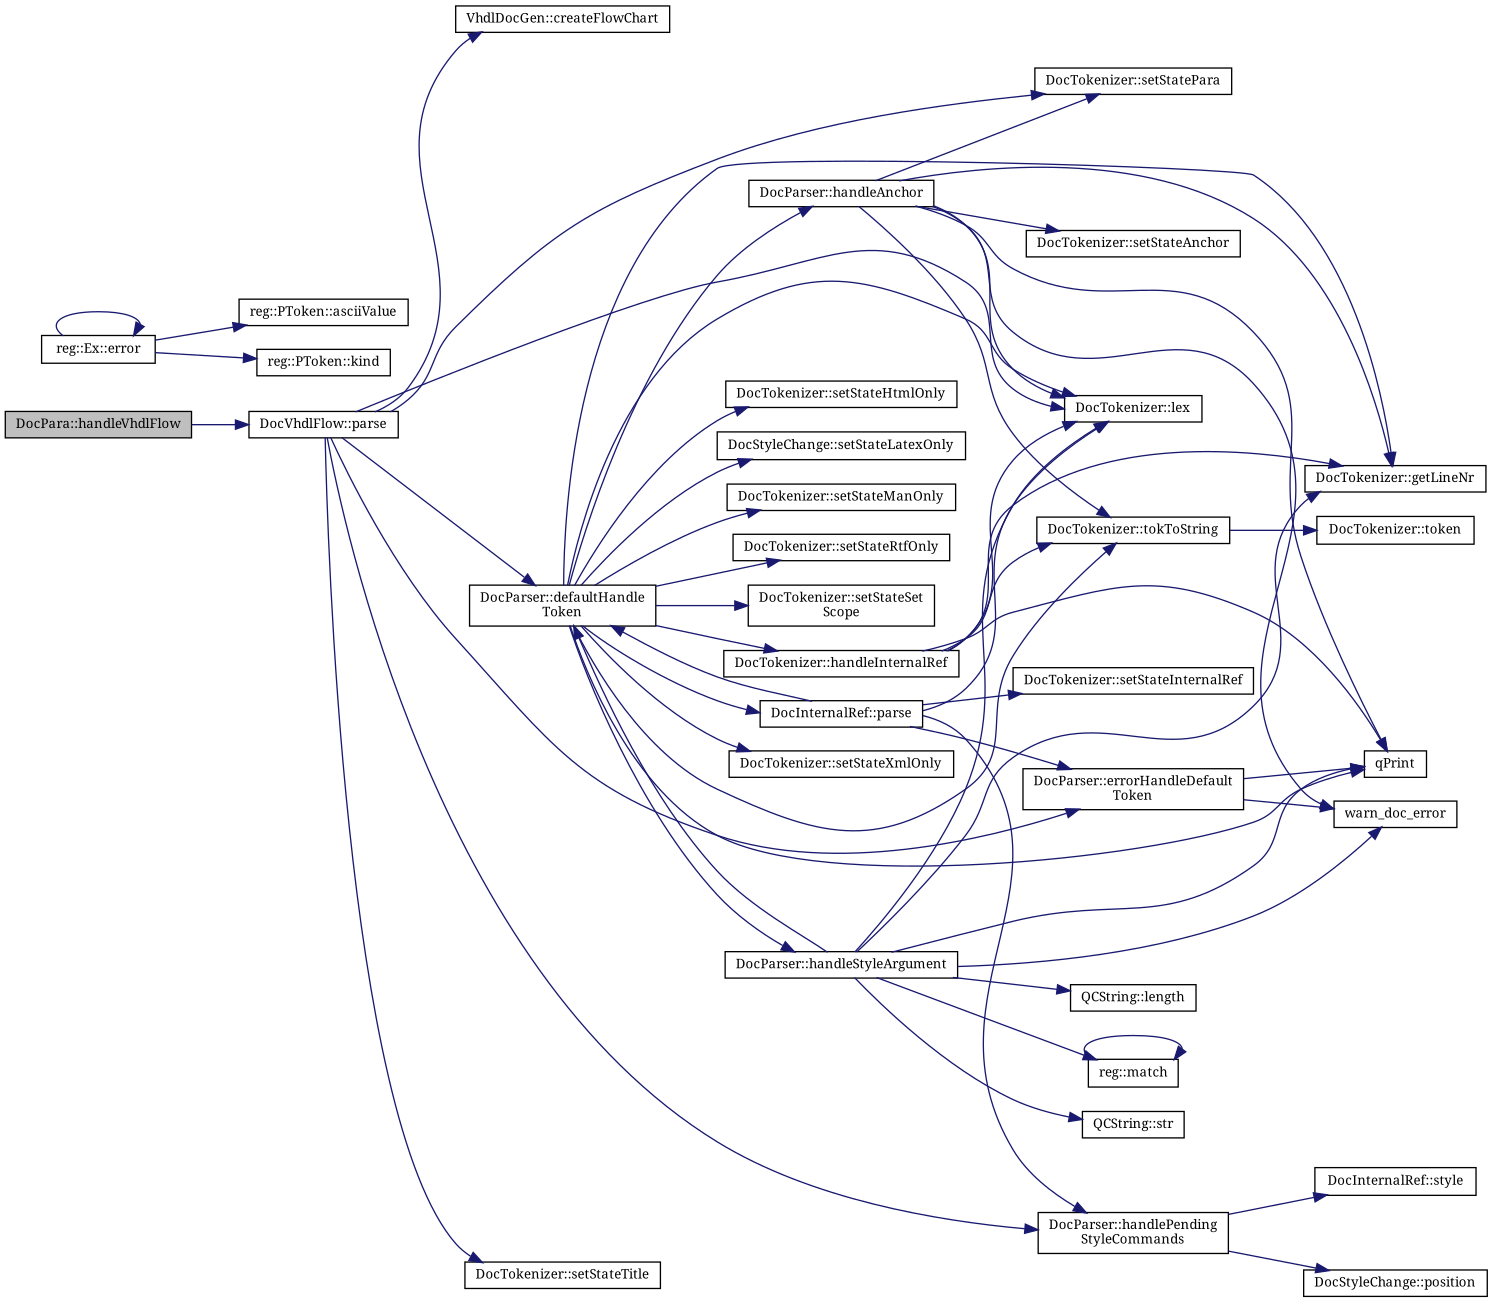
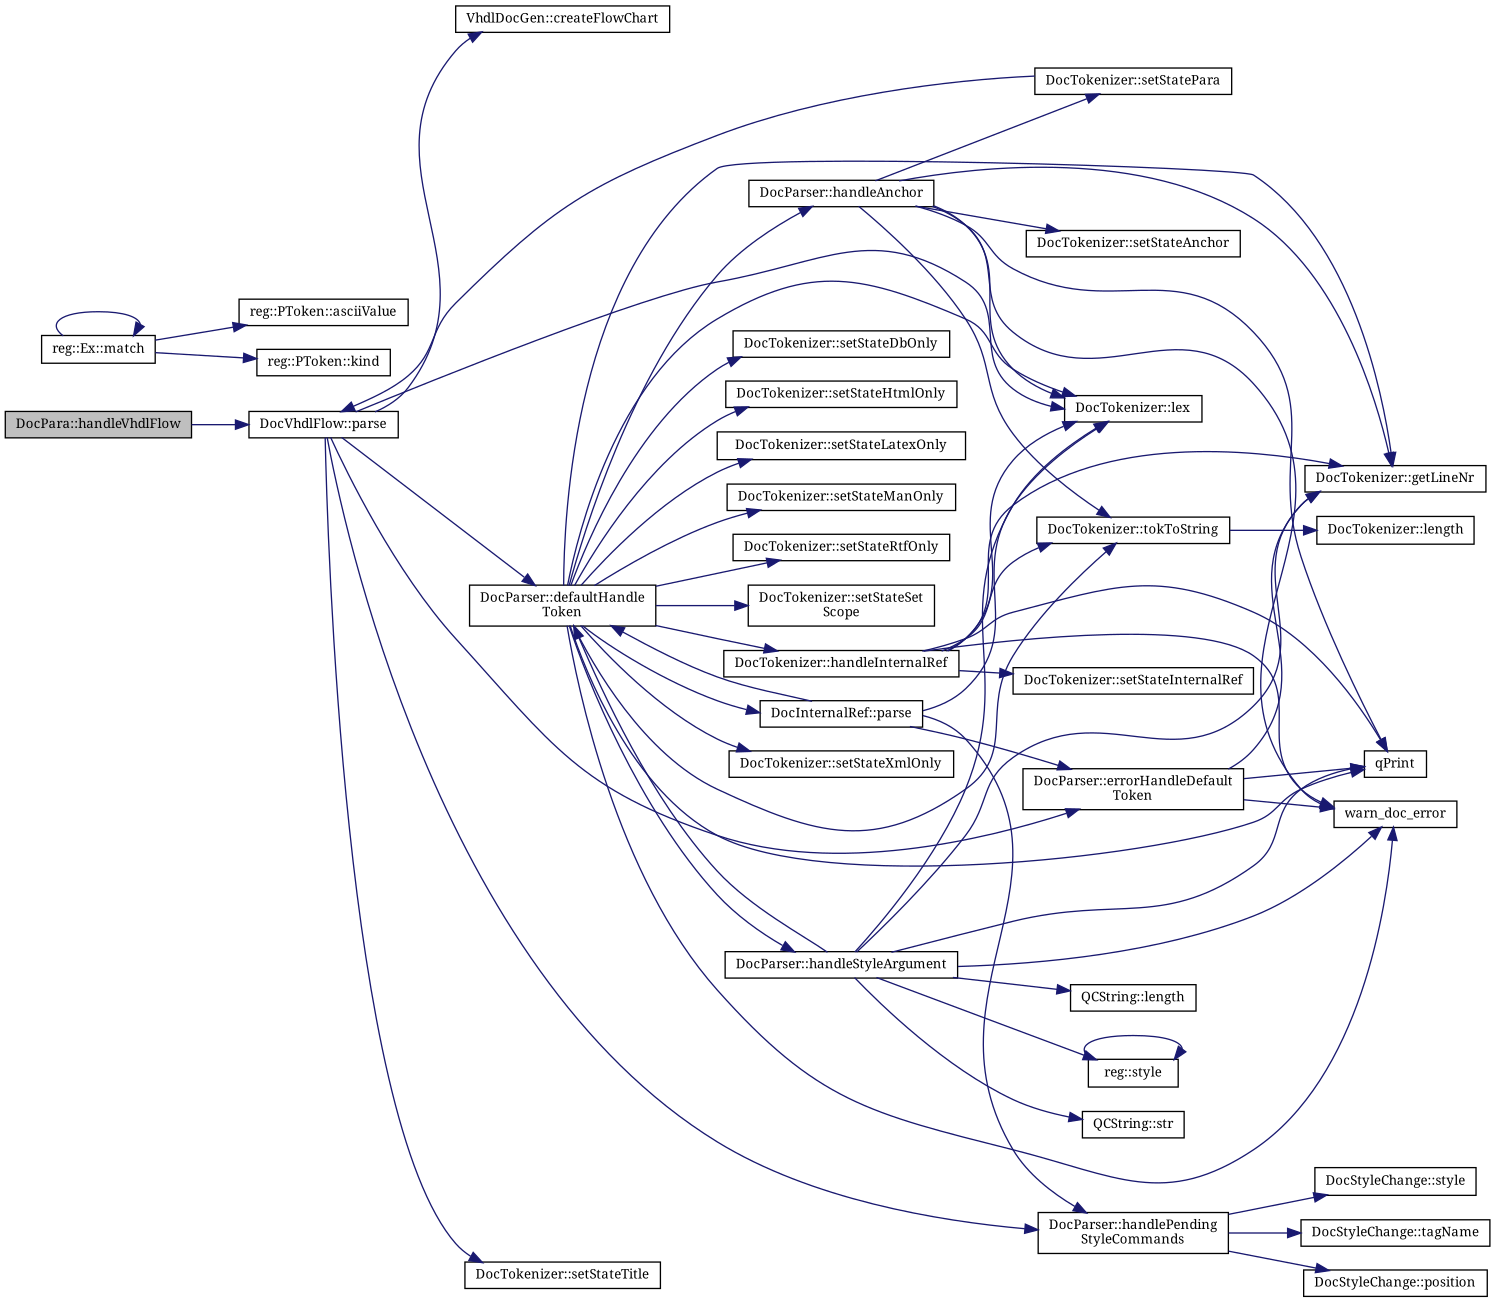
edge "DocVhdlFlow::parse" -> "DocTokenizer::setStatePara": reversed
node "DocTokenizer::setStateDbOnly": added
node "reg::Ex::error": label "reg::Ex::error" -> "reg::Ex::match"
node "DocStyleChange::setStateLatexOnly": label "DocStyleChange::setStateLatexOnly" -> "DocTokenizer::setStateLatexOnly"
node "DocTokenizer::token": label "DocTokenizer::token" -> "DocTokenizer::length"
edge "DocTokenizer::handleInternalRef" -> "warn_doc_error": added
edge "DocParser::errorHandleDefault Token" -> "DocTokenizer::getLineNr": added
edge "DocInternalRef::parse" -> "DocTokenizer::setStateInternalRef": now "DocTokenizer::handleInternalRef" -> "DocTokenizer::setStateInternalRef"
node "reg::match": label "reg::match" -> "reg::style"
edge "DocParser::defaultHandle Token" -> "warn_doc_error": added
node "DocInternalRef::style": label "DocInternalRef::style" -> "DocStyleChange::style"
node "DocStyleChange::tagName": added
